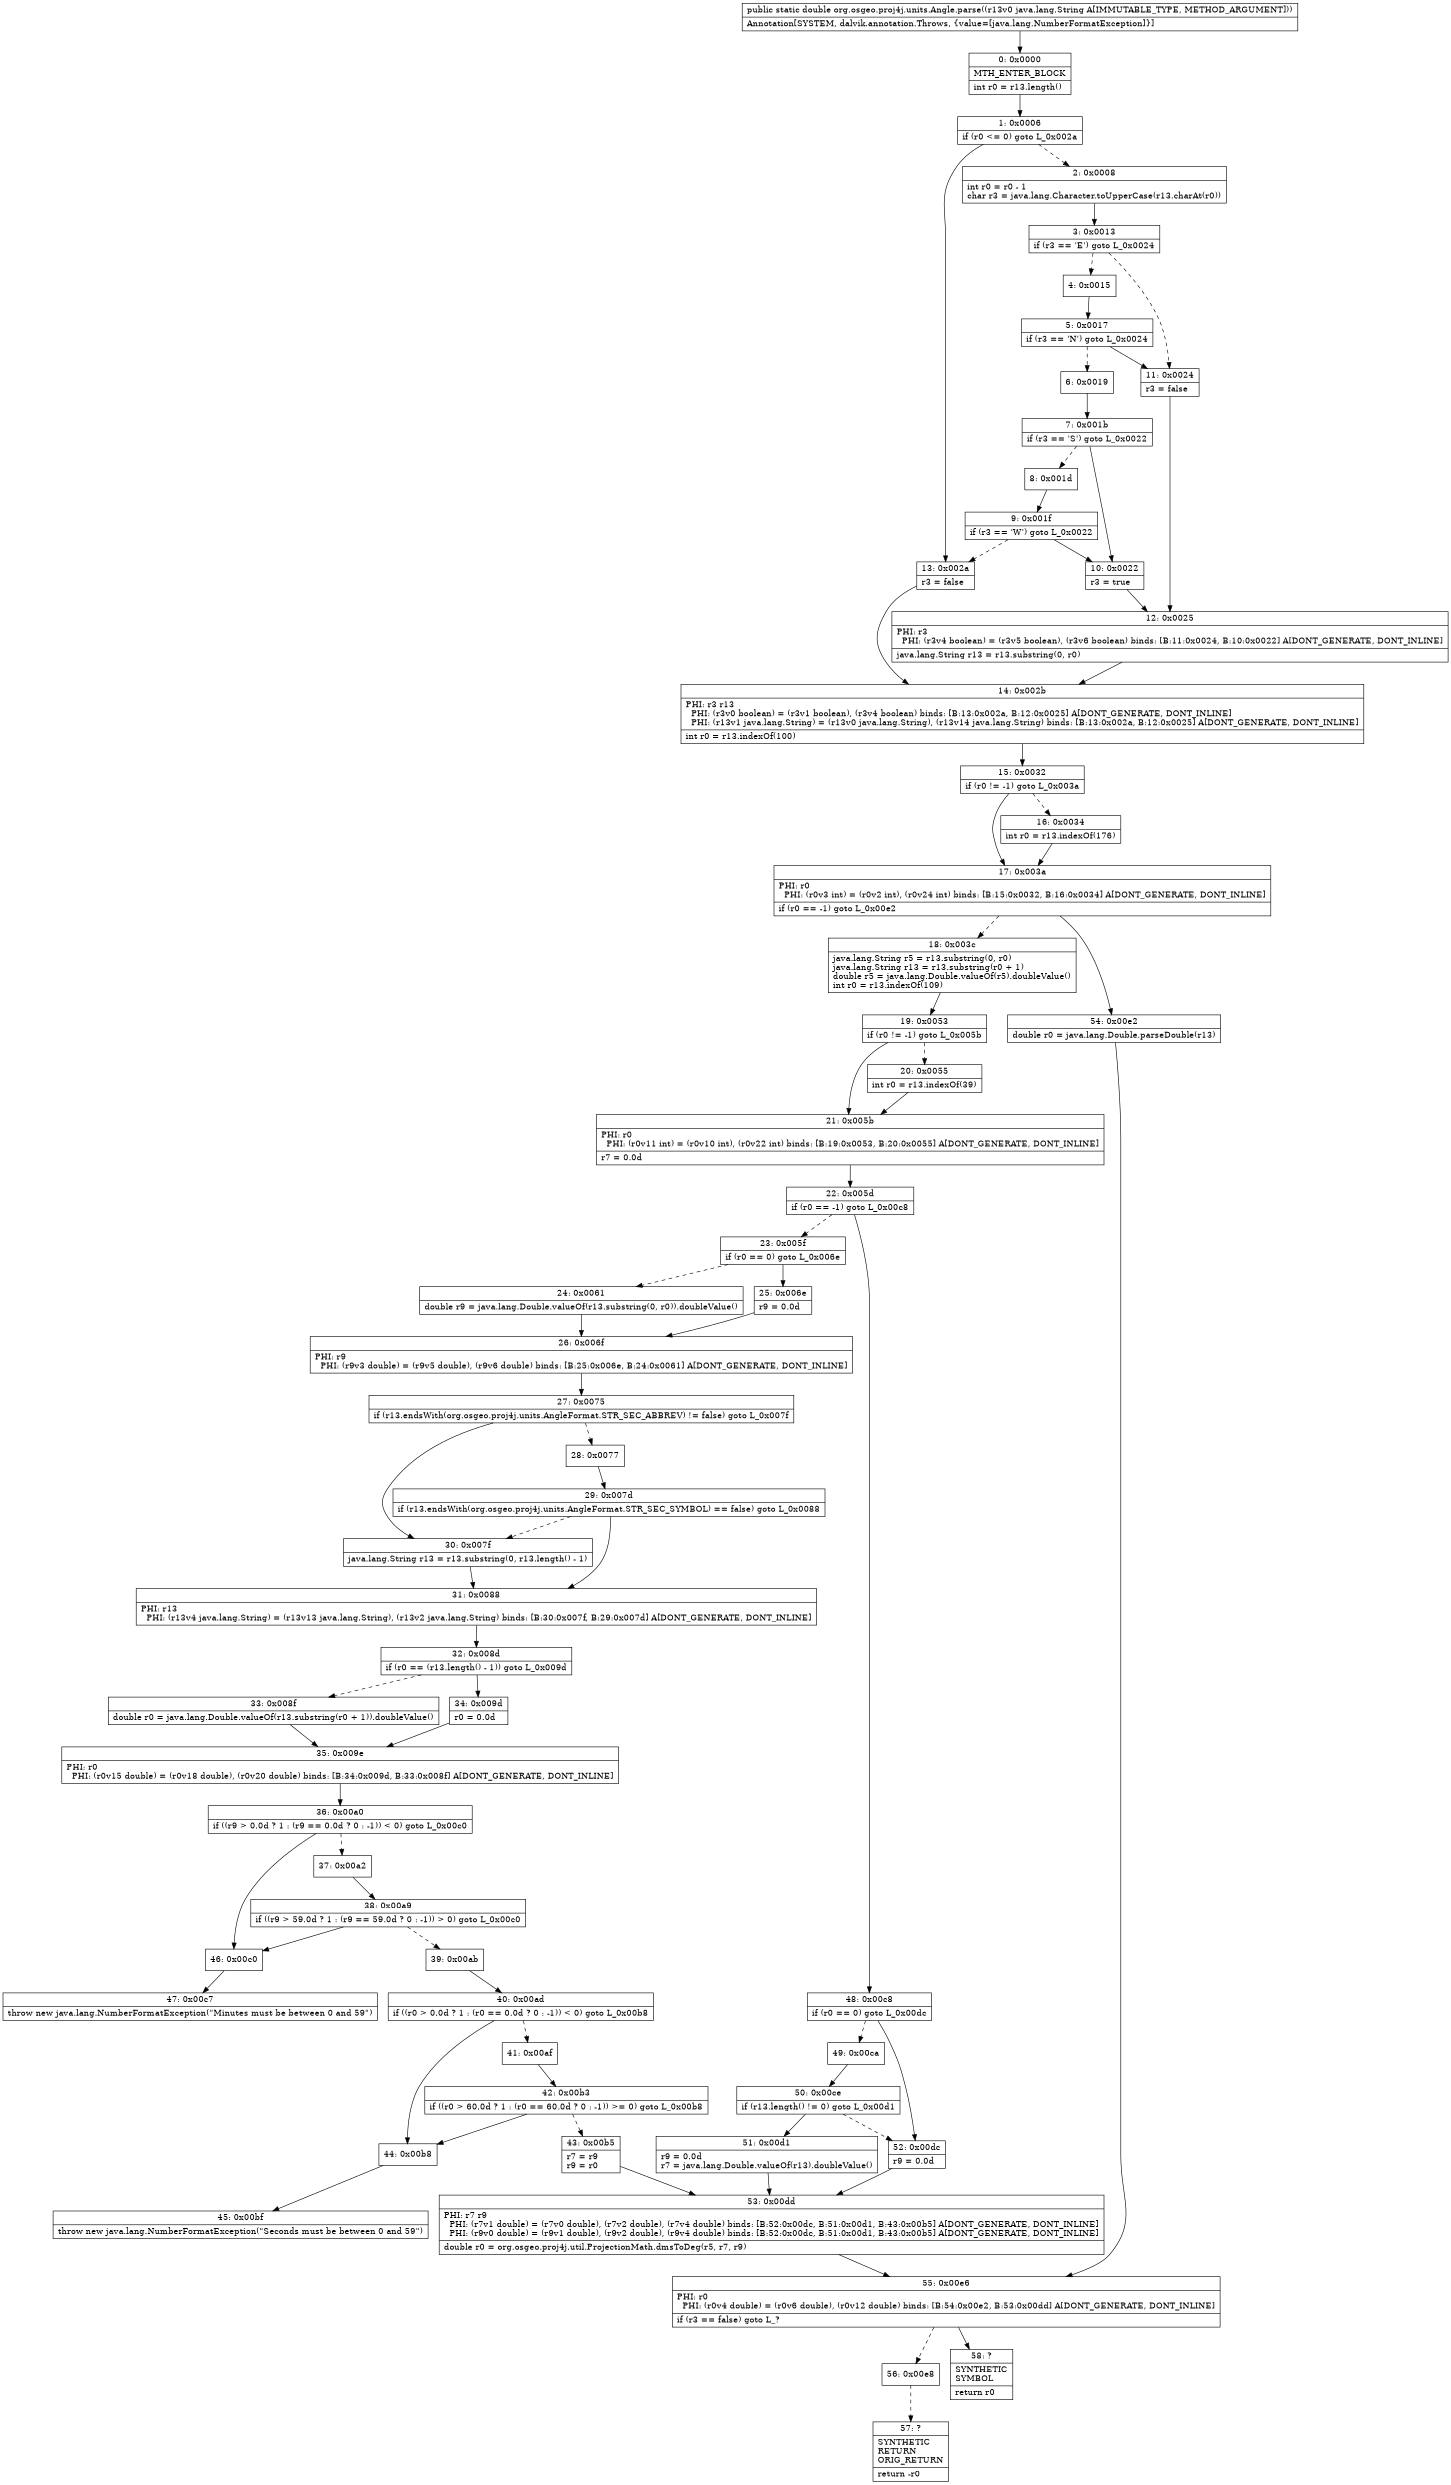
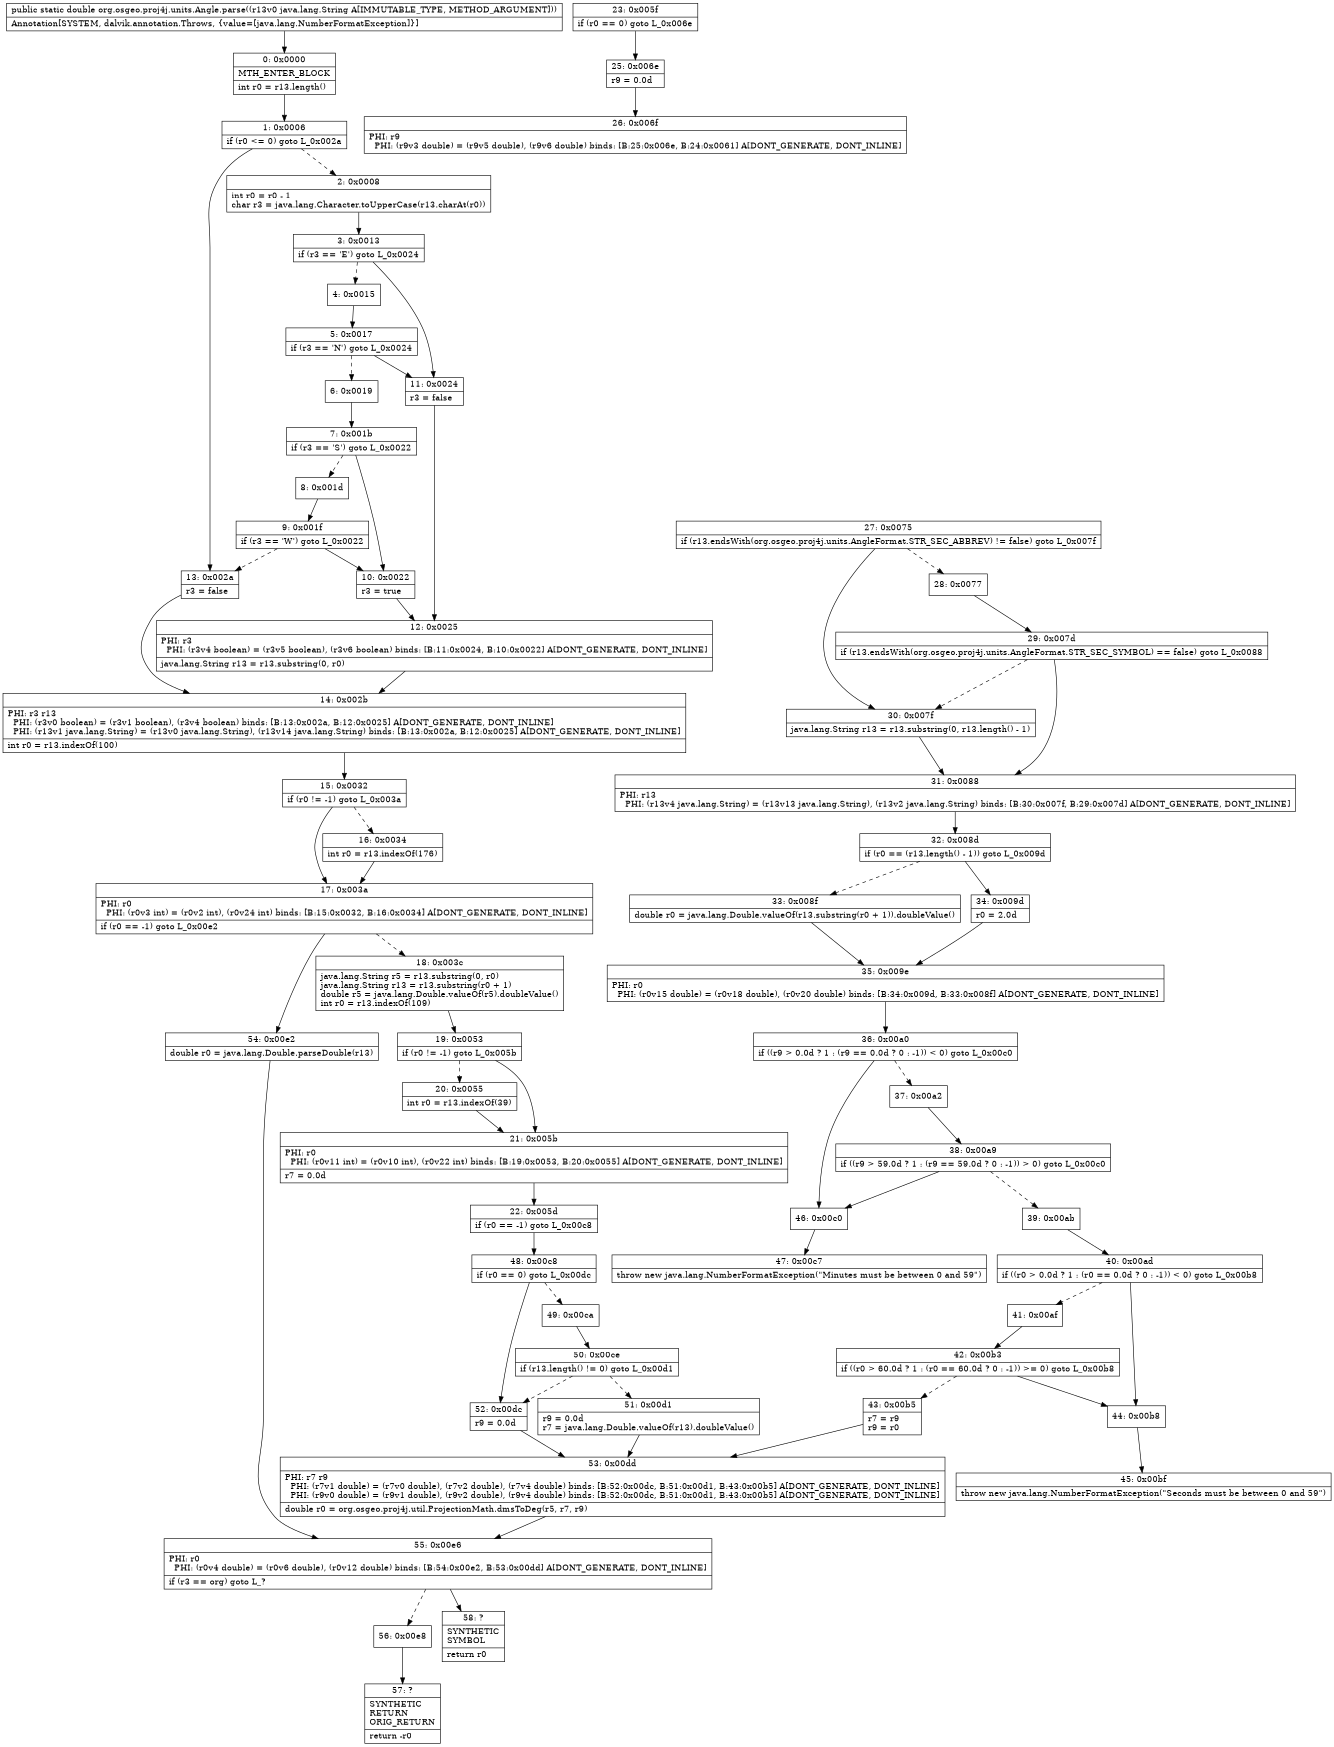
edge "3: 0x0013" -> "11: 0x0024": style dashed -> solid
edge "22: 0x005d" -> "23: 0x005f": removed
node "24: 0x0061": removed
edge "26: 0x006f" -> "27: 0x0075": removed
node "34: 0x009d": text "r0 = 0.0d" -> "r0 = 2.0d"
edge "50: 0x00ce" -> "51: 0x00d1": style solid -> dashed
node "55: 0x00e6": text "if (r3 == false) goto L_?" -> "if (r3 == org) goto L_?"
edge "56: 0x00e8" -> "57: ?": style dashed -> solid
